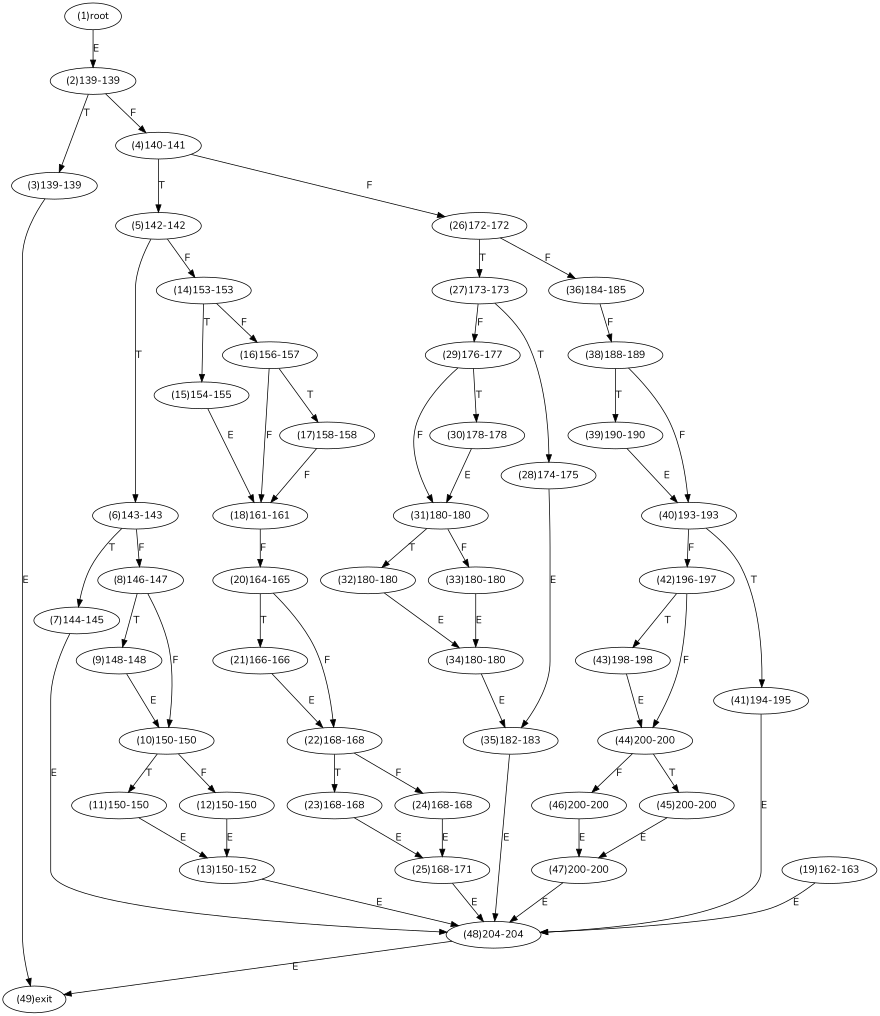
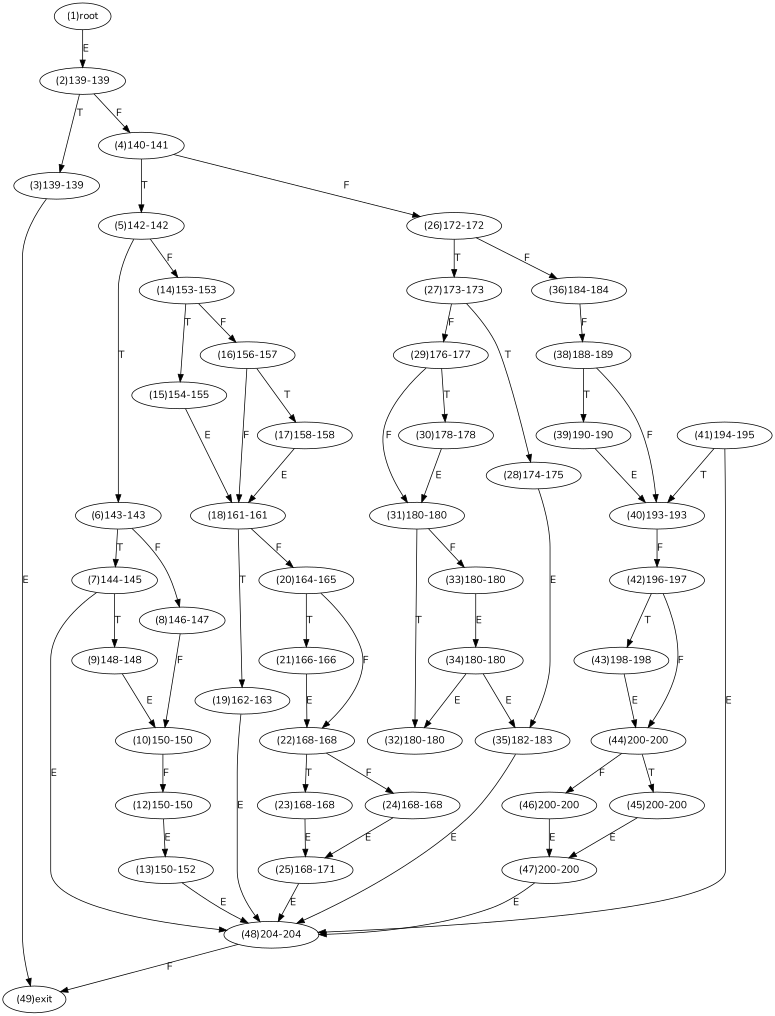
node "(36)184-185": label "(36)184-185" -> "(36)184-184"
edge "(17)158-158" -> "(18)161-161": label "F" -> "E"
edge "(40)193-193" -> "(41)194-195": reversed
edge "(18)161-161" -> "(19)162-163": added, label "T"
edge "(8)146-147" -> "(9)148-148": now "(7)144-145" -> "(9)148-148"
edge "(32)180-180" -> "(34)180-180": reversed
node "(11)150-150": removed
edge "(48)204-204" -> "(49)exit": label "E" -> "F"
